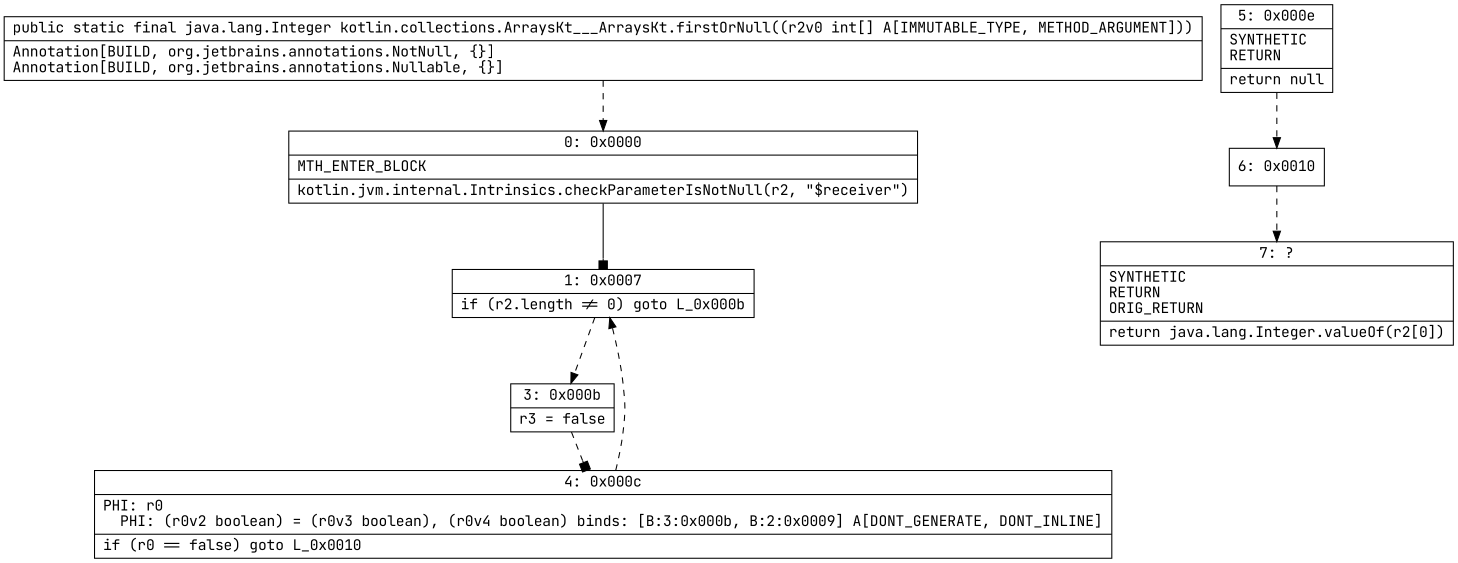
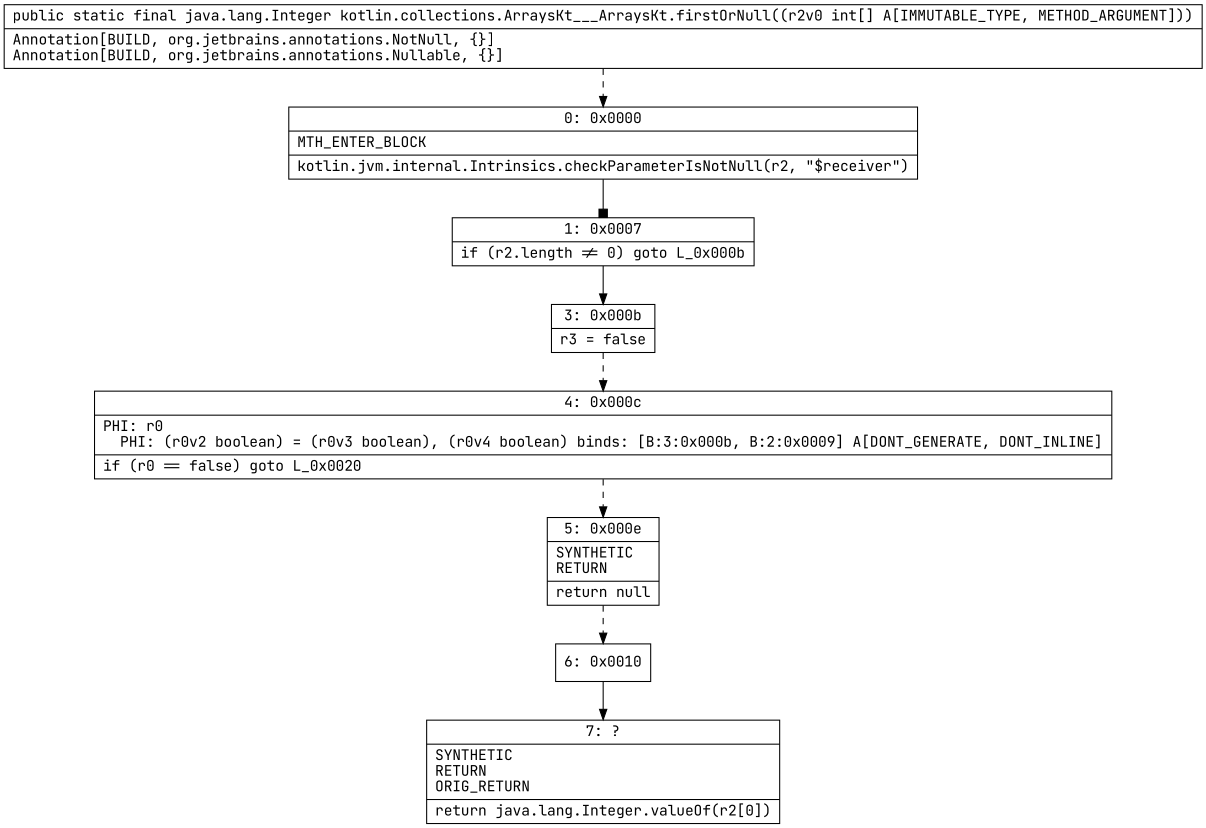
edge "6: 0x0010" -> "7: ?": style dashed -> solid
edge "1: 0x0007" -> "3: 0x000b": style dashed -> solid
edge "4: 0x000c" -> "1: 0x0007": now "4: 0x000c" -> "5: 0x000e"
edge "3: 0x000b" -> "4: 0x000c": arrowhead box -> normal
node "4: 0x000c": text "if (r0 == false) goto L_0x0010" -> "if (r0 == false) goto L_0x0020"
